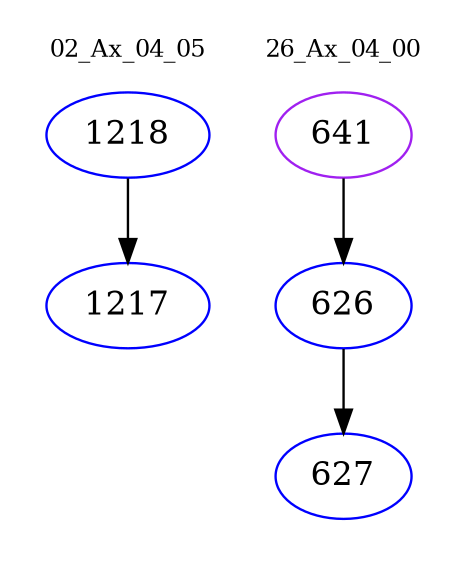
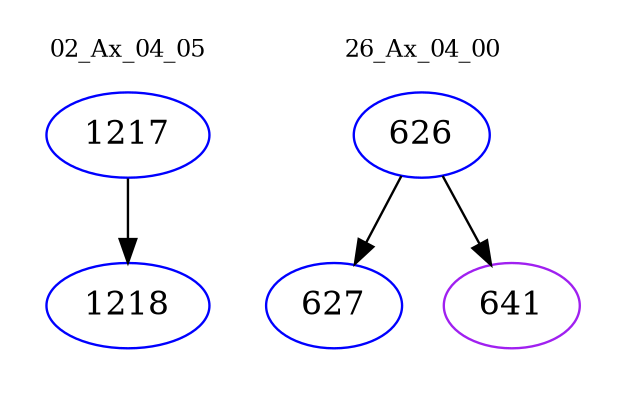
edge "1218" -> "1217": reversed
edge "641" -> "626": reversed
